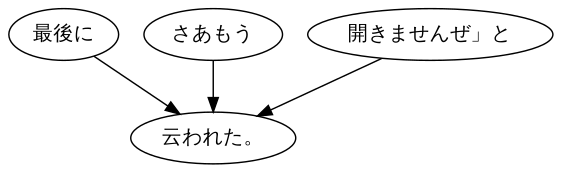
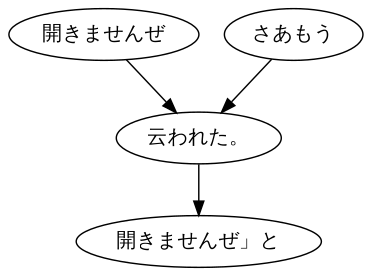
node "最後に": label "最後に" -> "開きませんぜ"
edge "開きませんぜ」と" -> "云われた。": reversed
